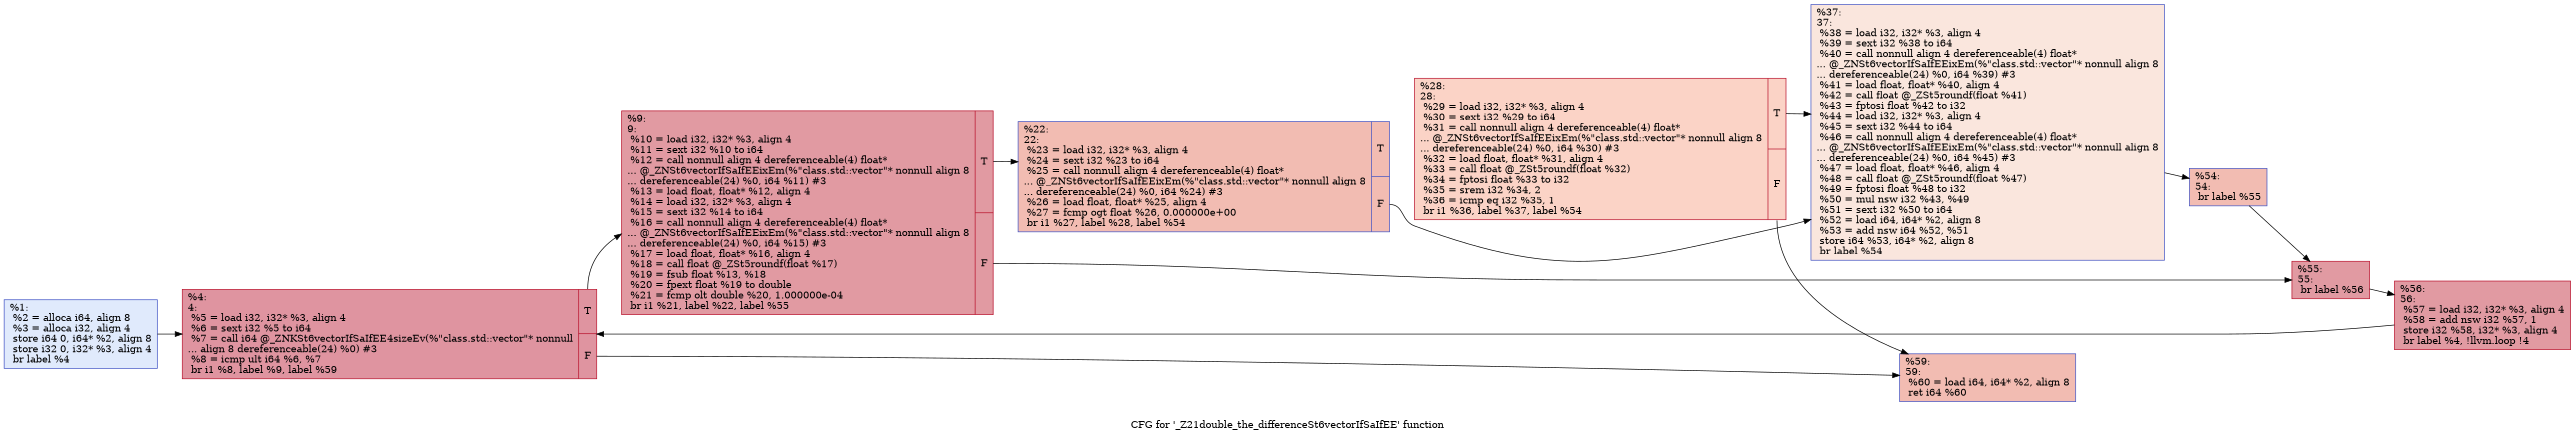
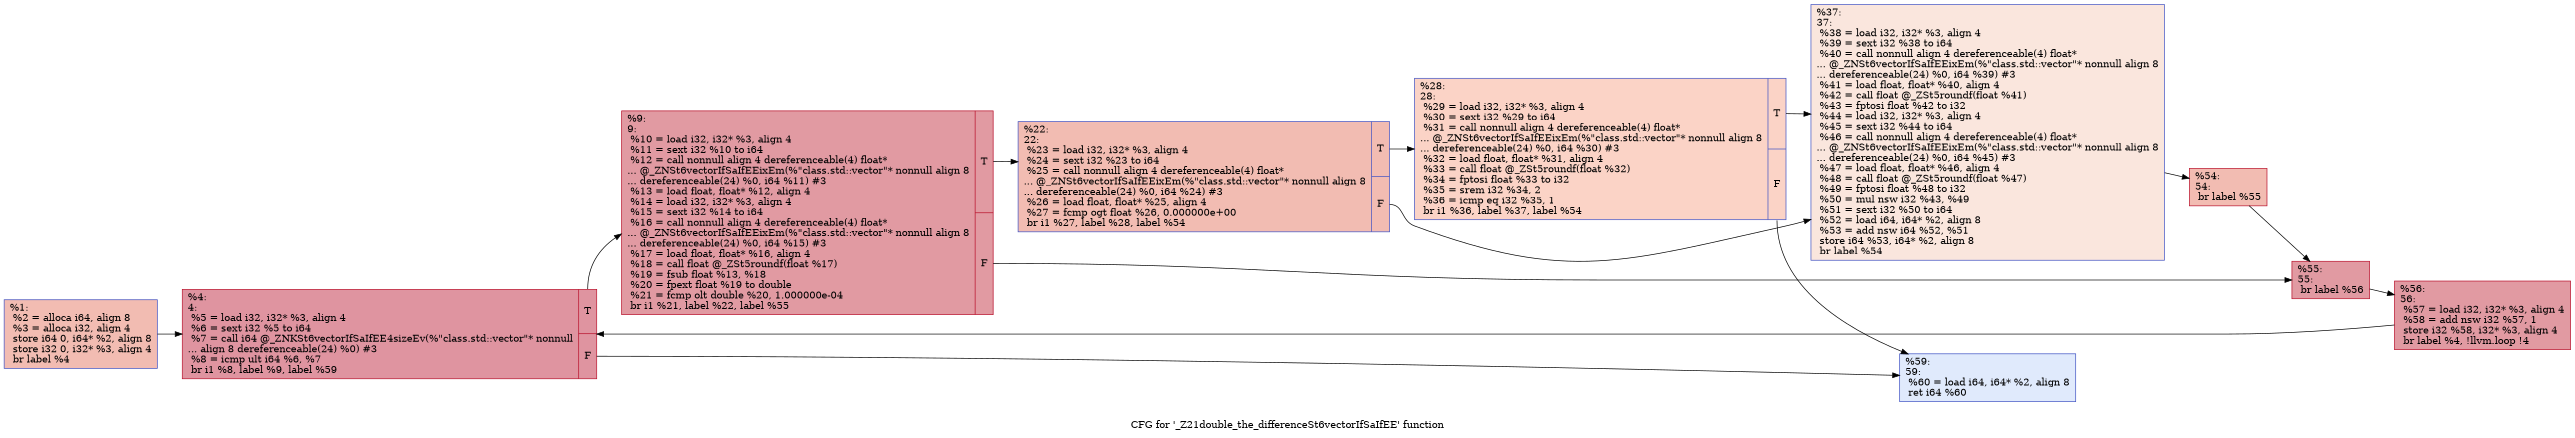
edge "%22:" -> "%28:": added
node "%28:": color #b70d28ff -> #3d50c3ff
node "%54:": color #3d50c3ff -> #b70d28ff
node "%1:": fillcolor #b9d0f970 -> #e1675170
node "%59:": fillcolor #e1675170 -> #b9d0f970
